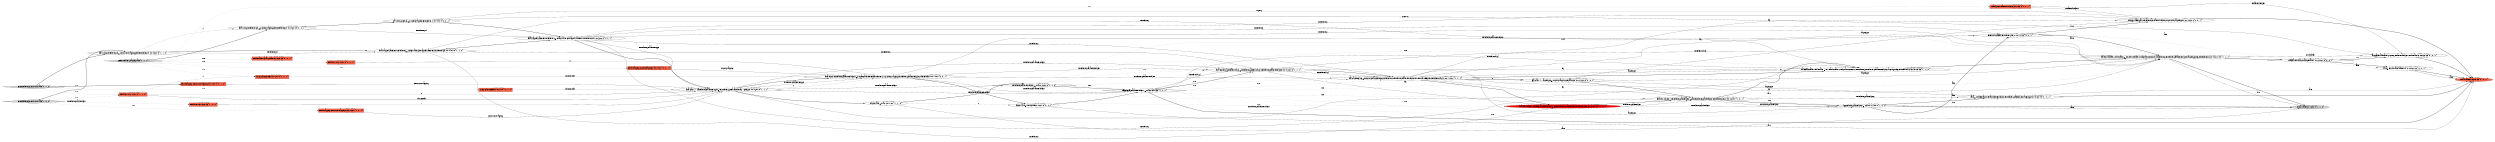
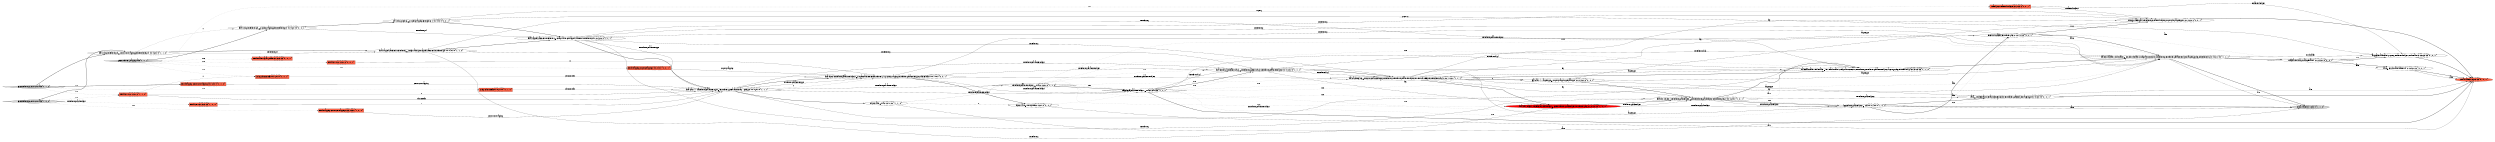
edge "Object value = null@@@7@@@['1', '1', '0']" -> "nestedQueryParameterObject != null@@@8@@@['1', '1', '0']": style bold -> dashed
edge "Object value = NO_VALUE@@@8@@@['0', '0', '1']" -> "nestedQueryParameterObject != null@@@9@@@['1', '1', '1']": style bold -> dotted
